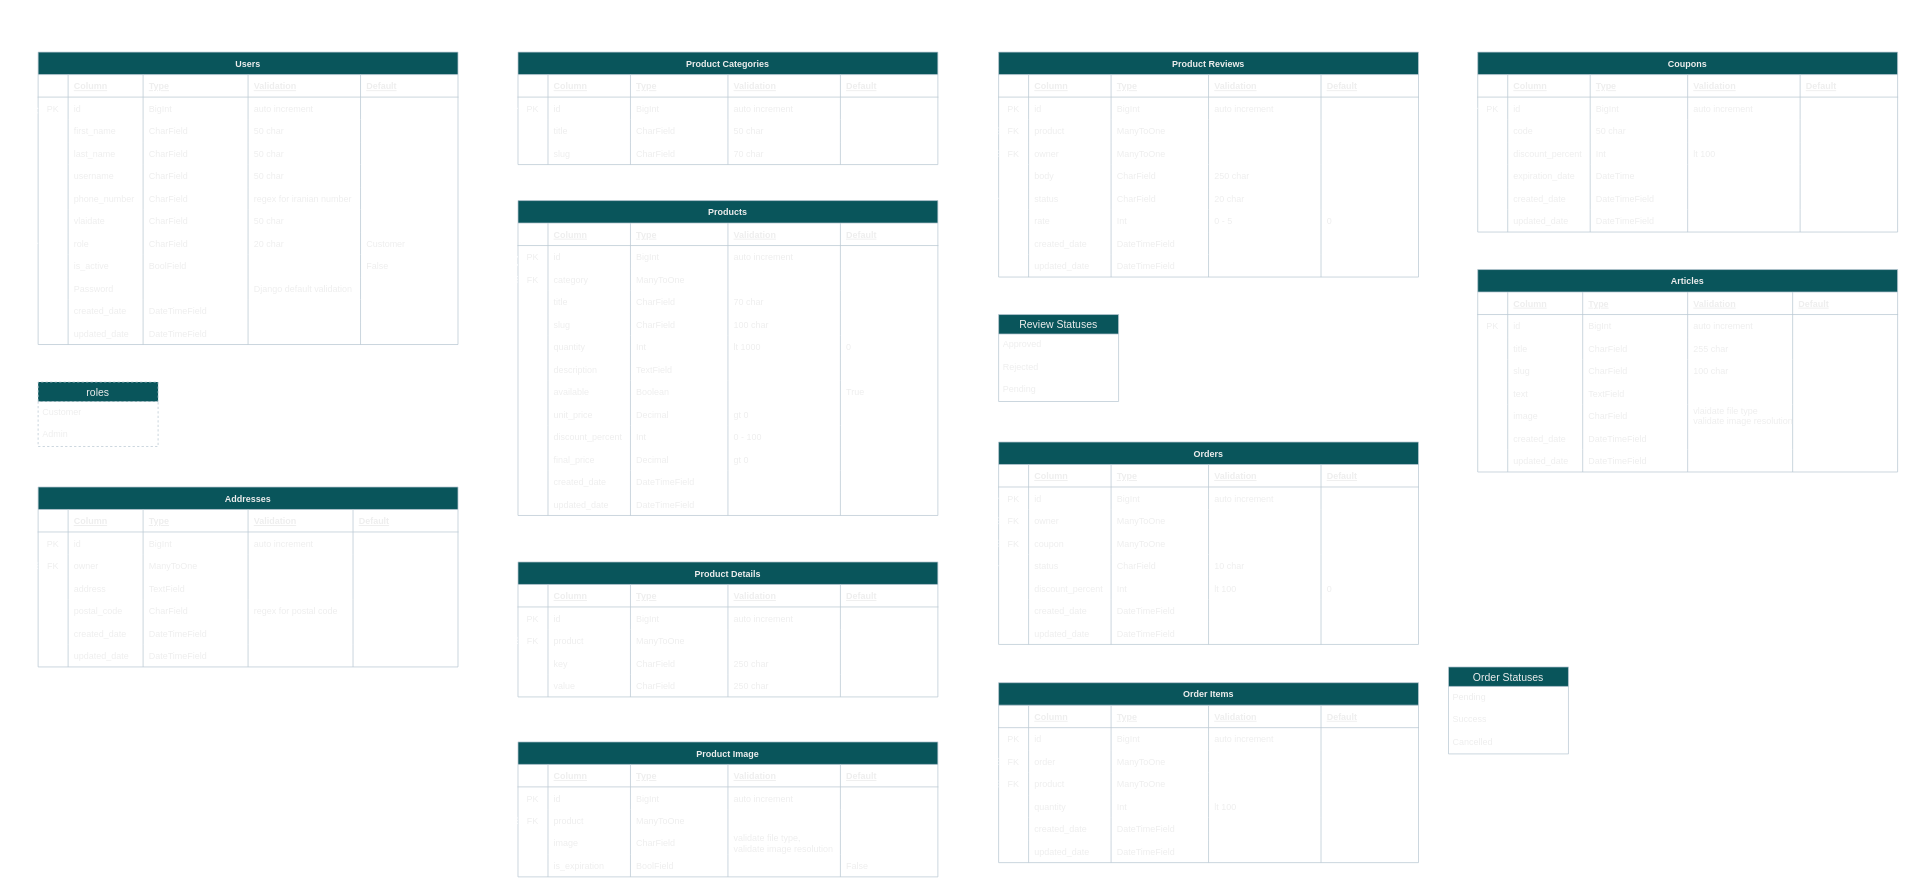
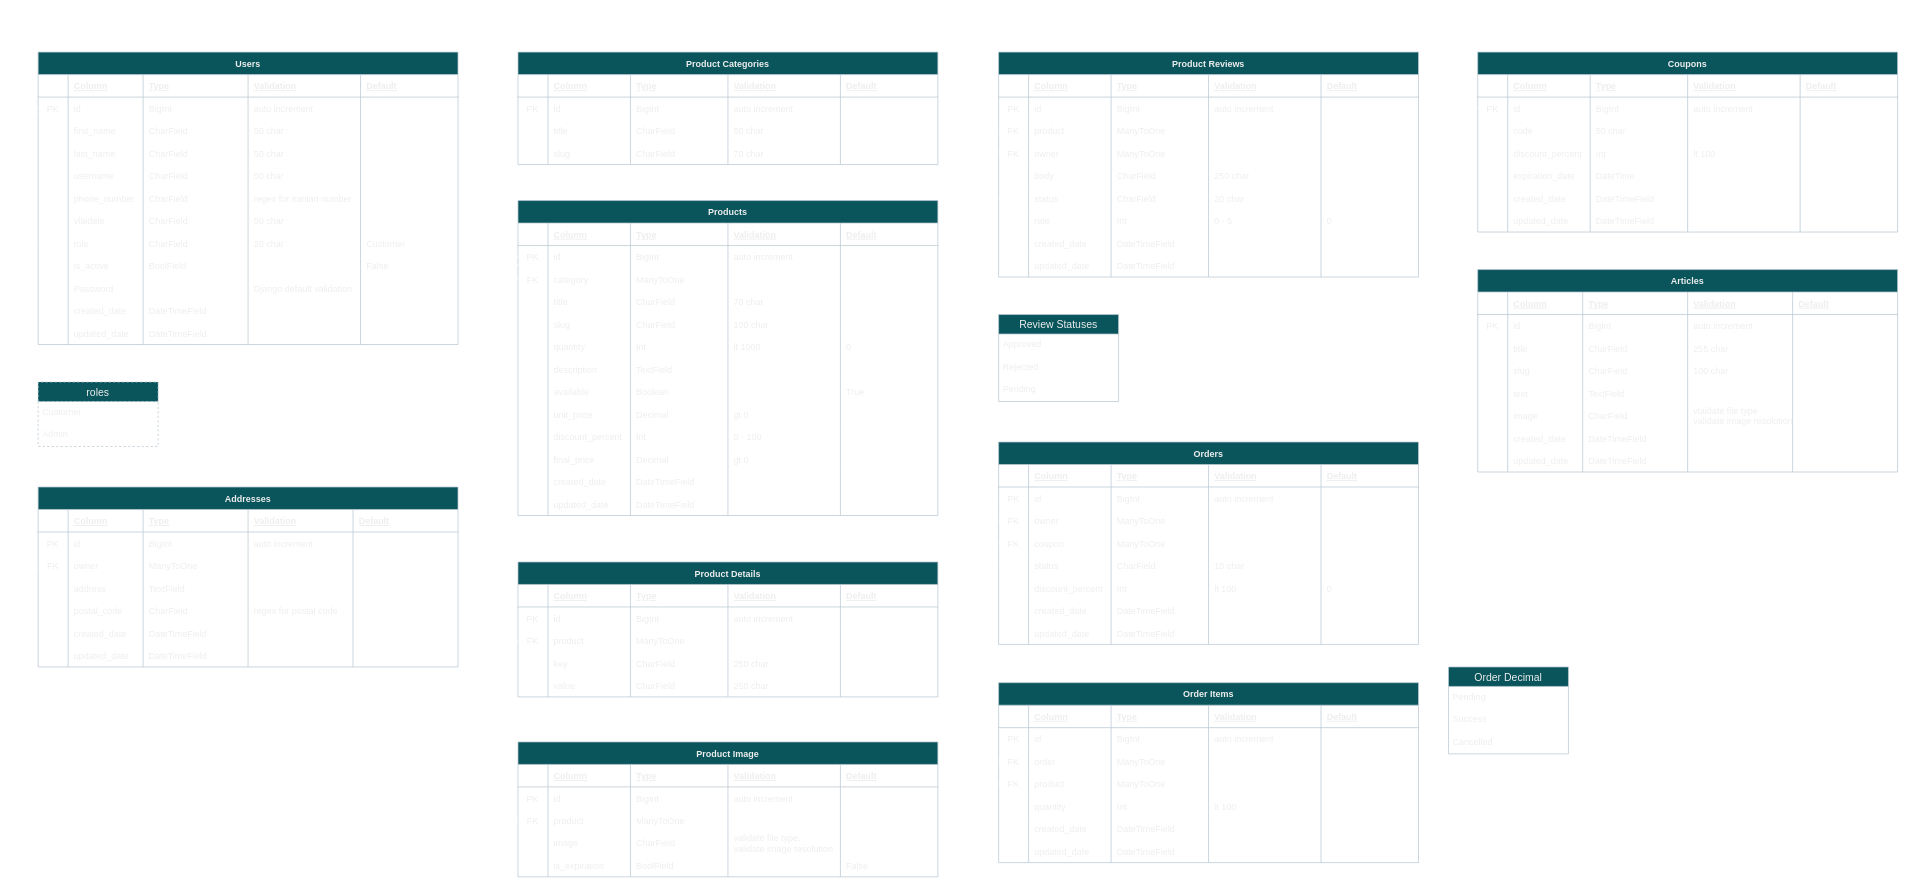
node "Order Statuses": label "Order Statuses" -> "Order Decimal"
